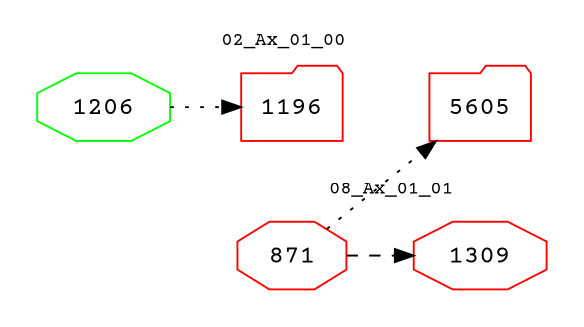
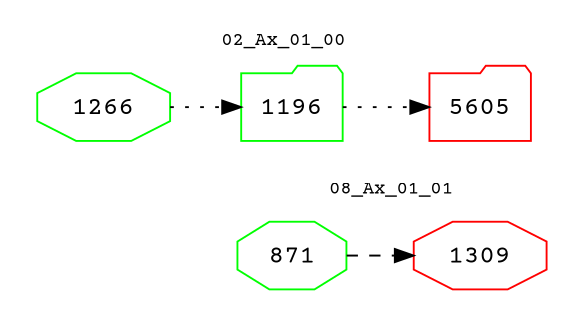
node "1206": label "1206" -> "1266"
node "1196": color red -> green
edge "871" -> "5605": now "1196" -> "5605"
node "871": color red -> green
